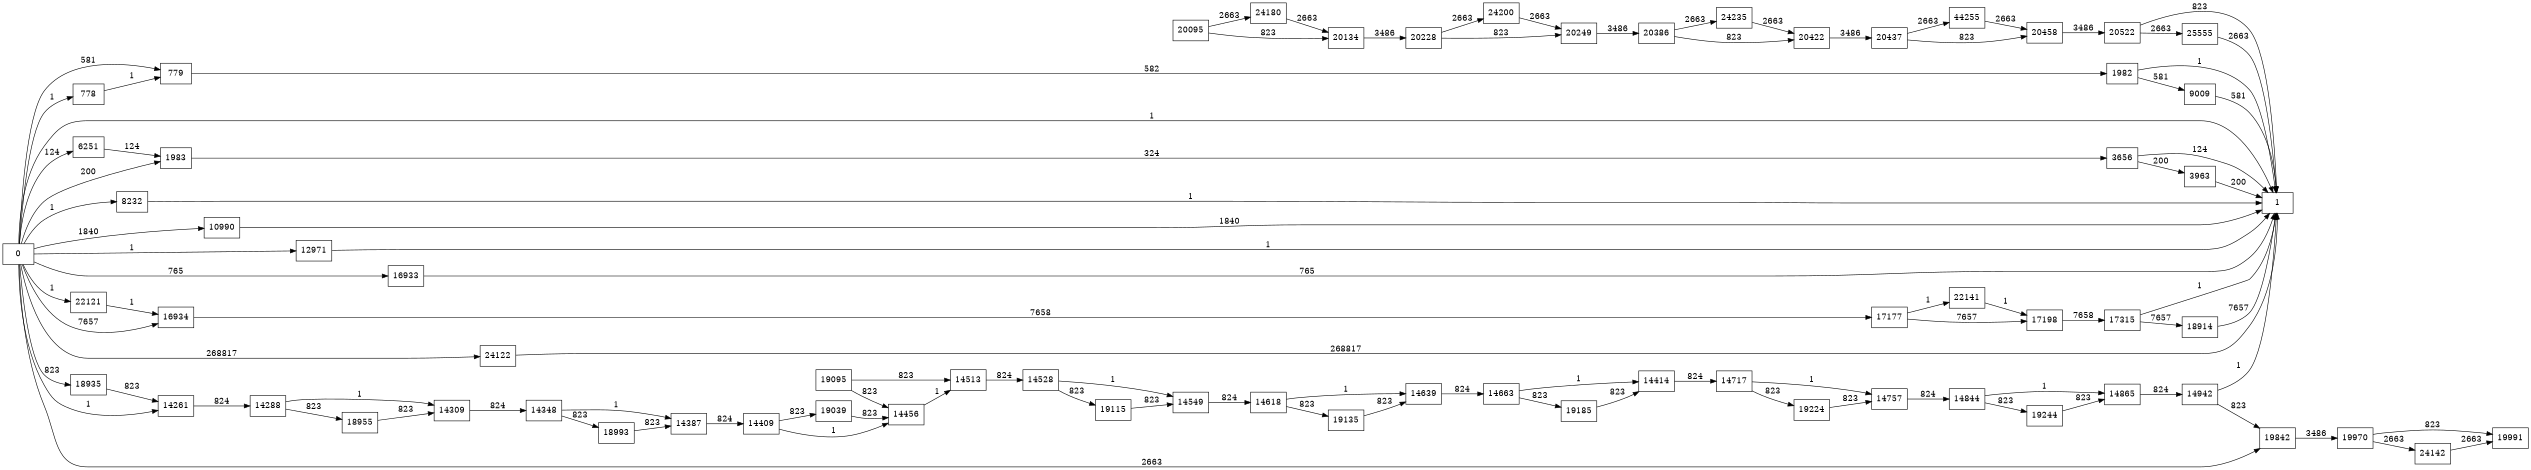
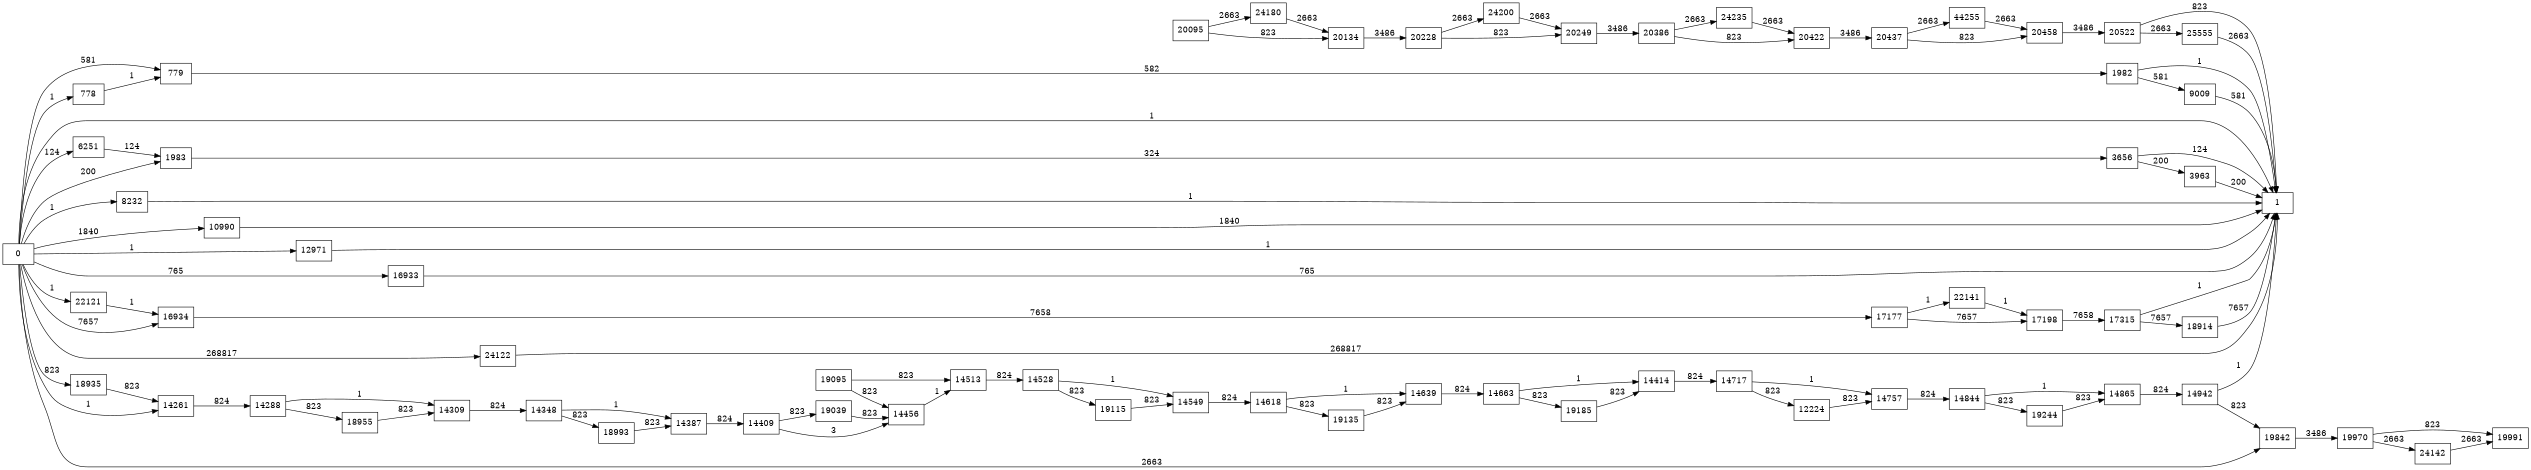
node "19224": label "19224" -> "12224"
edge "14409" -> "14456": label "1" -> "3"
